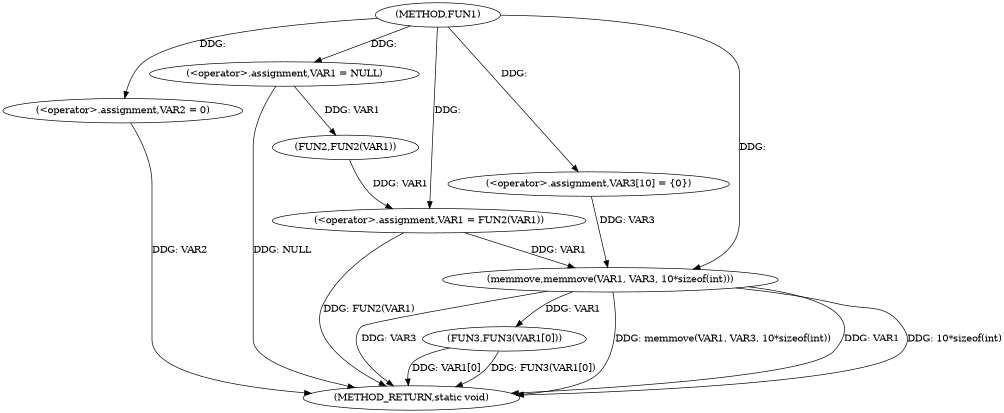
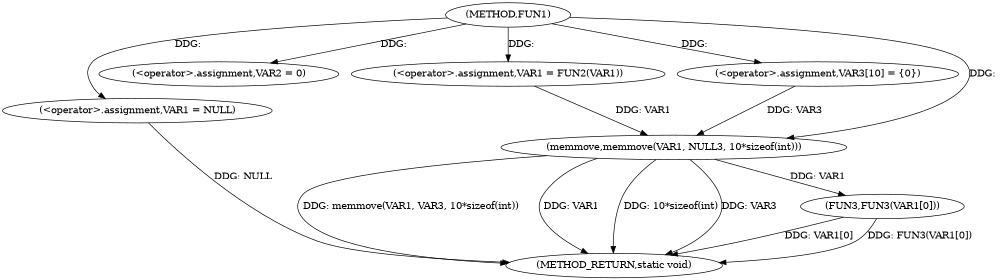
node "(FUN2,FUN2(VAR1))": removed
node "(memmove,memmove(VAR1, VAR3, 10*sizeof(int)))": label "(memmove,memmove(VAR1, VAR3, 10*sizeof(int)))" -> "(memmove,memmove(VAR1, NULL3, 10*sizeof(int)))"
edge "(<operator>.assignment,VAR1 = FUN2(VAR1))" -> "(METHOD_RETURN,static void)": removed, label "DDG: FUN2(VAR1)"
edge "(<operator>.assignment,VAR2 = 0)" -> "(METHOD_RETURN,static void)": removed, label "DDG: VAR2"
